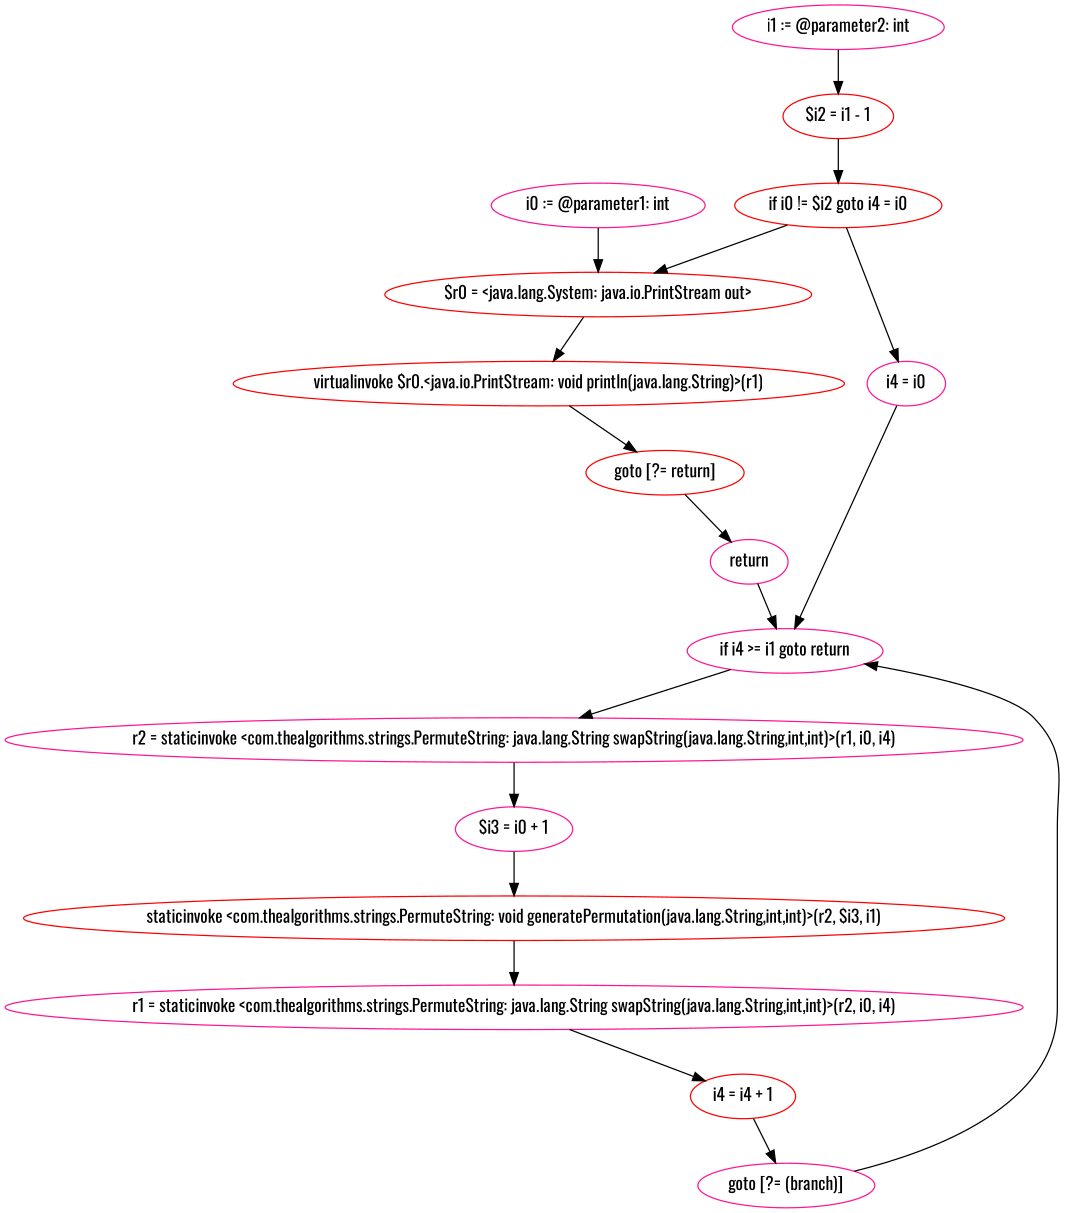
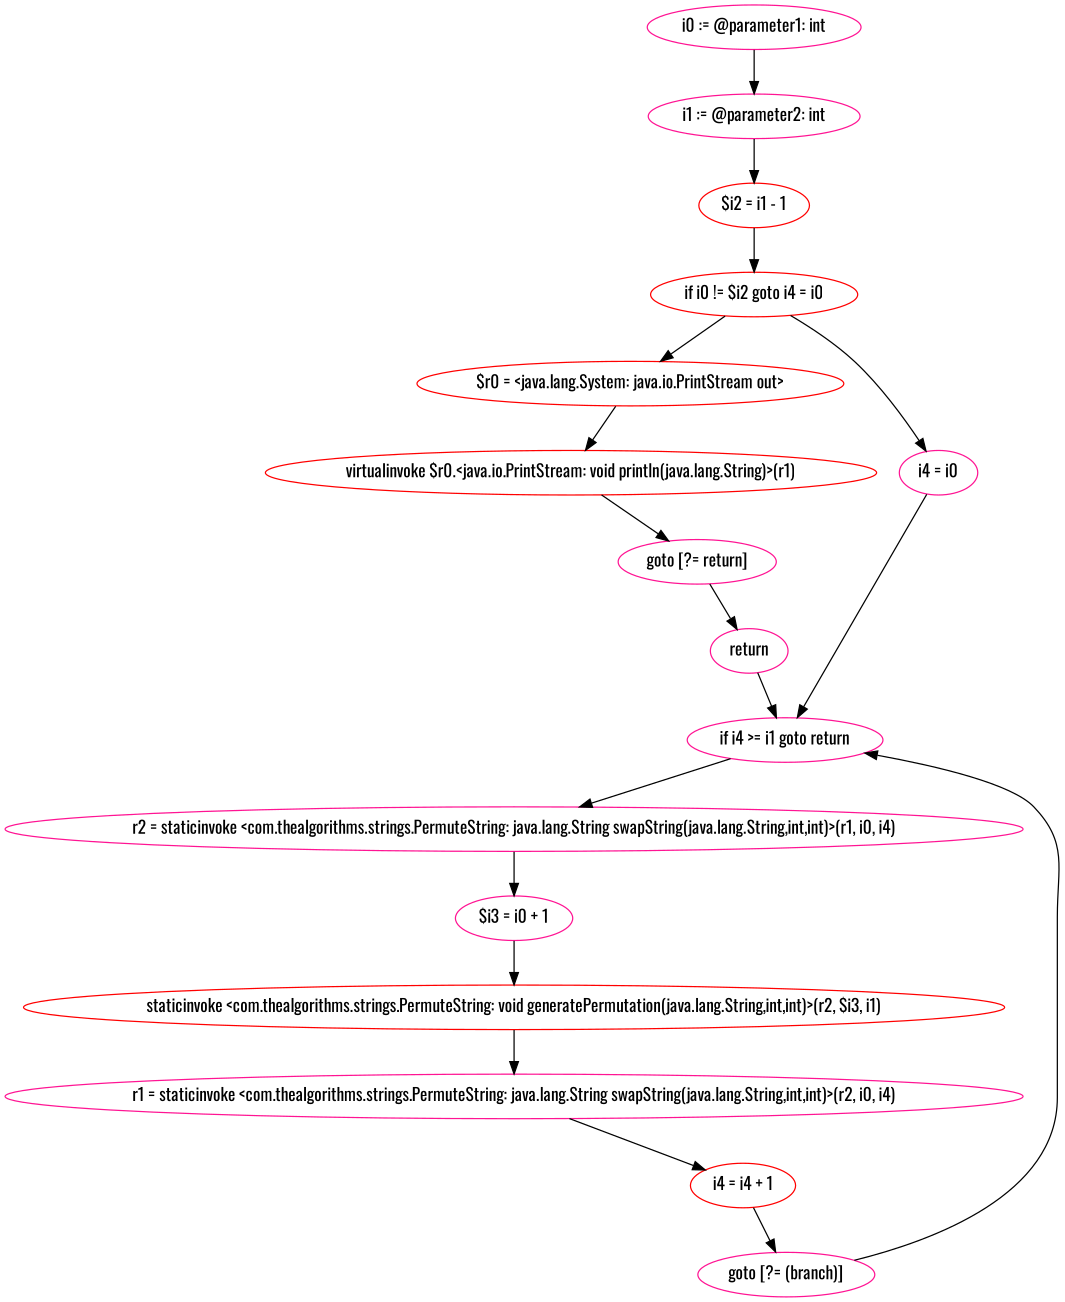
edge "i0 := @parameter1: int" -> "$r0 = <java.lang.System: java.io.PrintStream out>": now "i0 := @parameter1: int" -> "i1 := @parameter2: int"
node "goto [?= return]": color red -> deeppink
